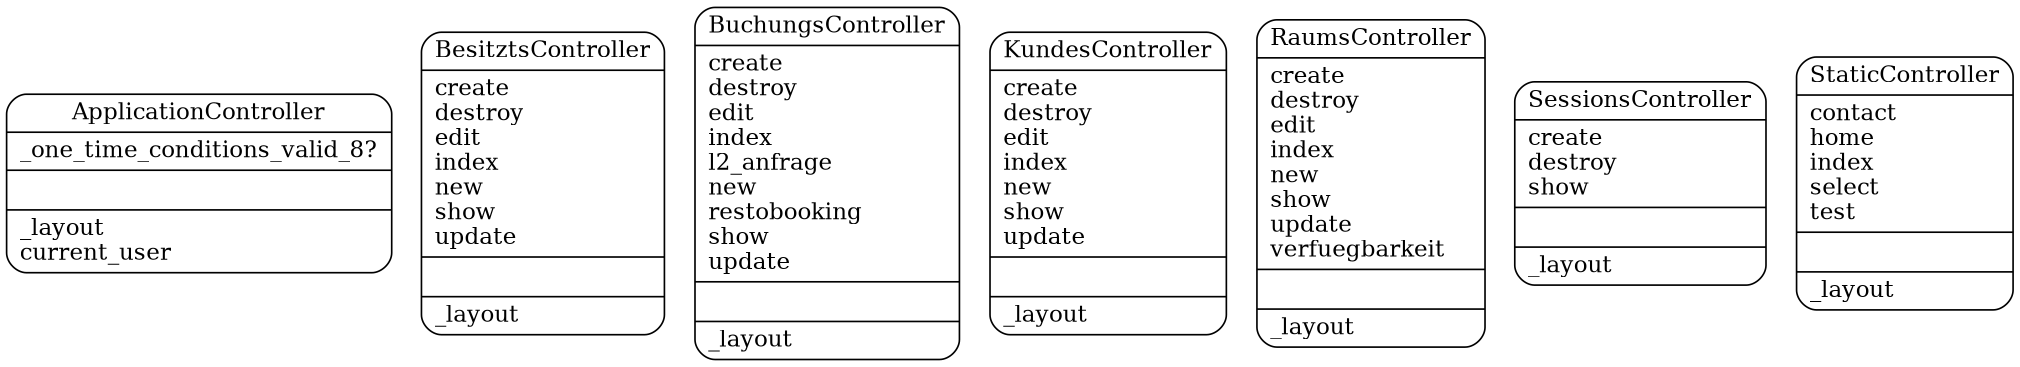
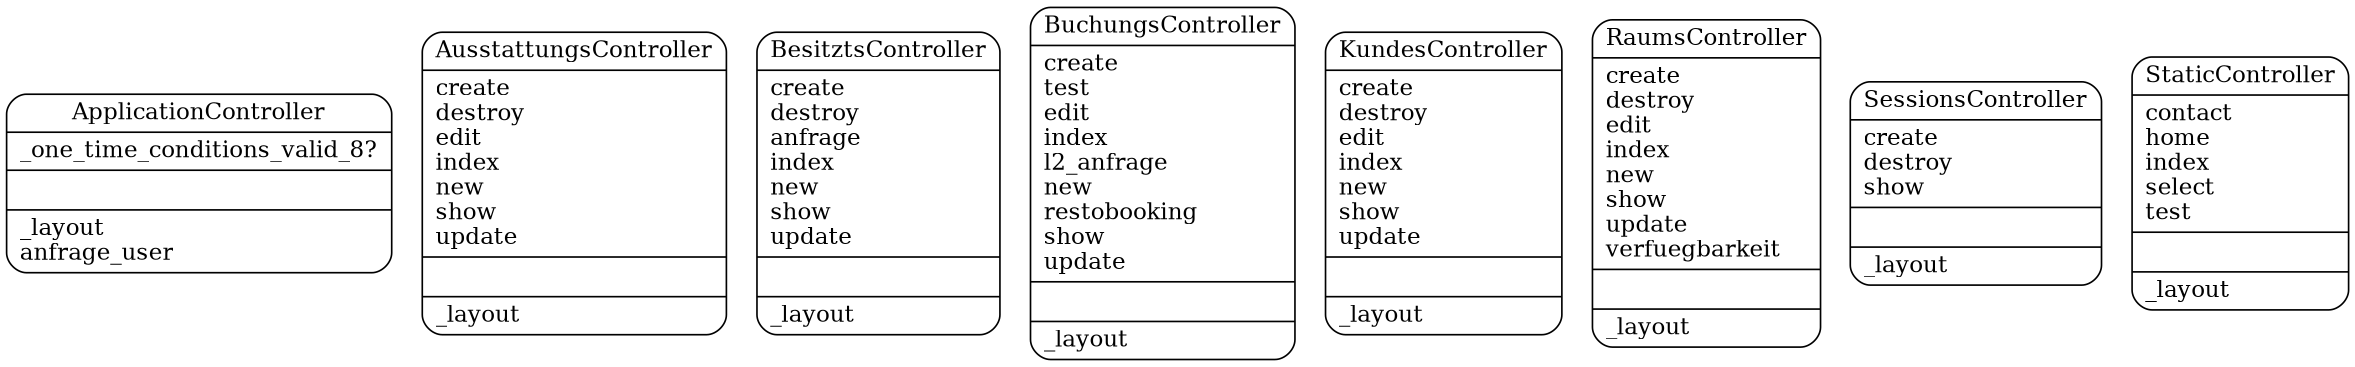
node "BuchungsController": text "destroy" -> "test"
node "BesitztsController": text "edit" -> "anfrage"
node "AusstattungsController": added
node "ApplicationController": text "current_user" -> "anfrage_user"
